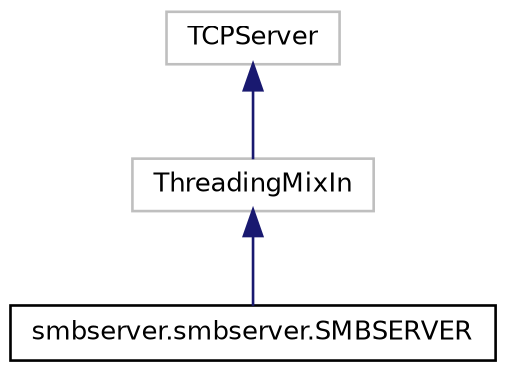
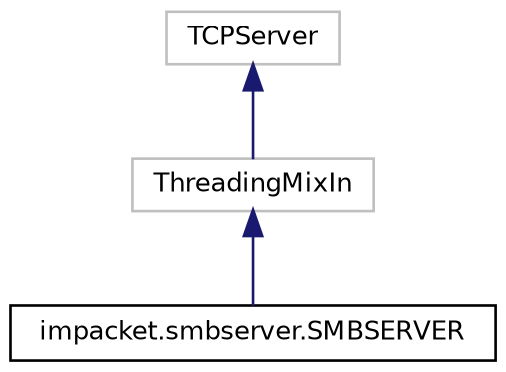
node "smbserver.smbserver.SMBSERVER": label "smbserver.smbserver.SMBSERVER" -> "impacket.smbserver.SMBSERVER"
